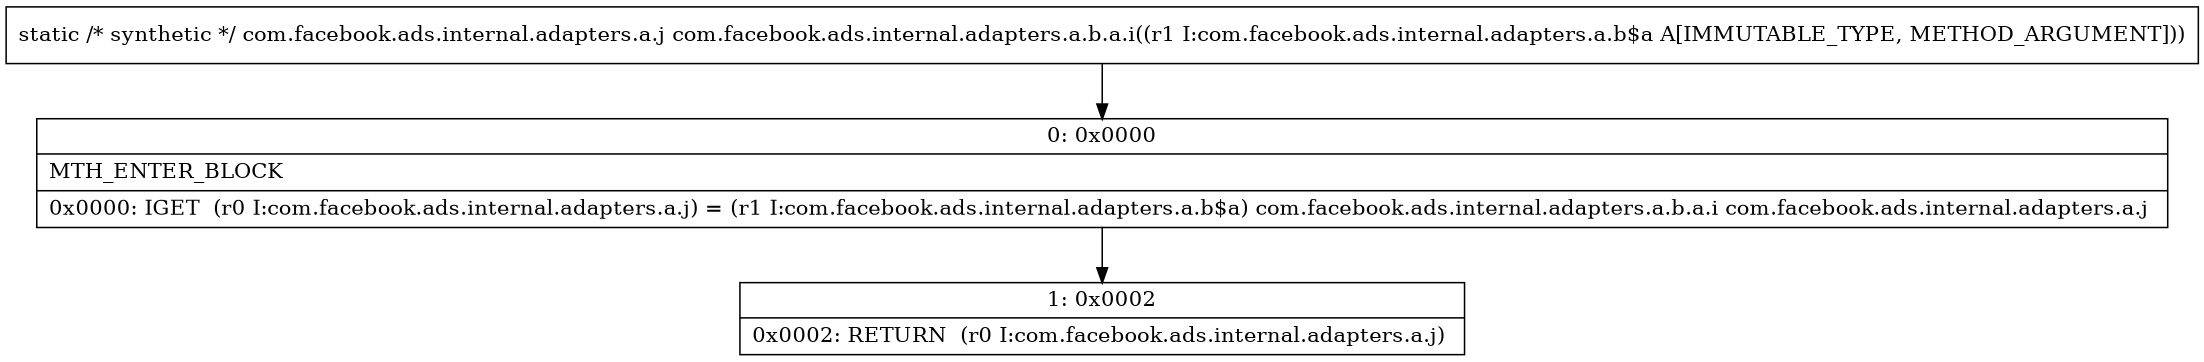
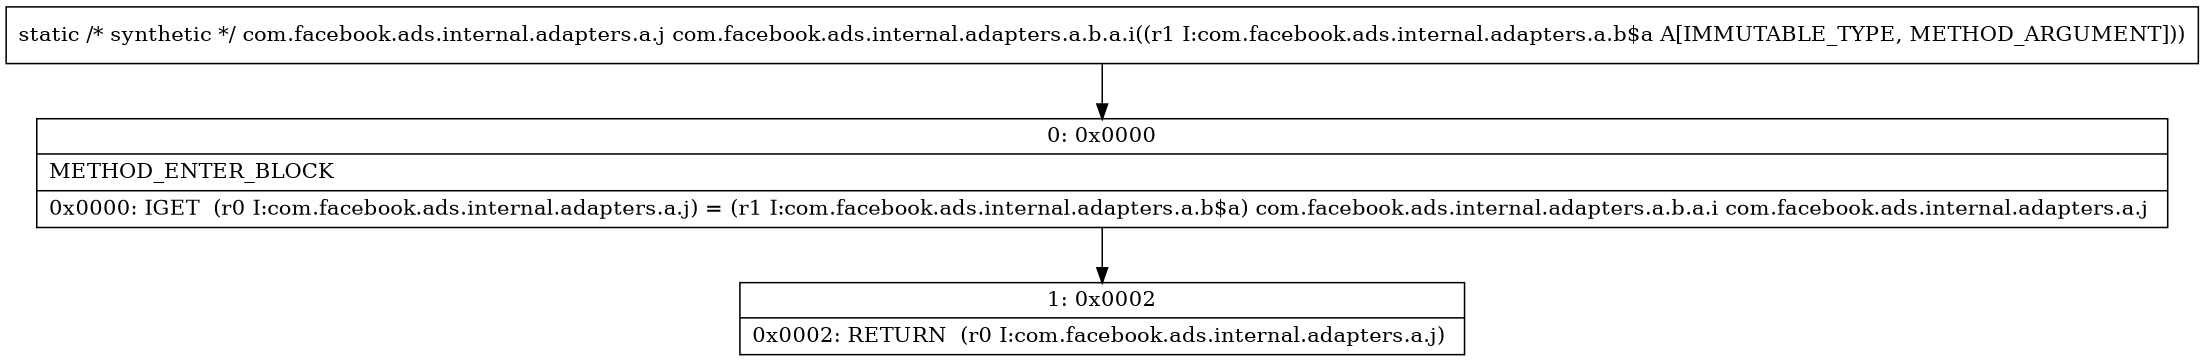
node "0: 0x0000": text "MTH_ENTER_BLOCK" -> "METHOD_ENTER_BLOCK"
